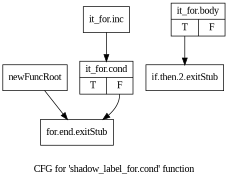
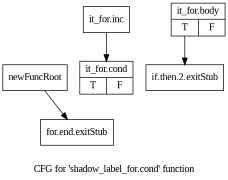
edge "it_for.cond" -> "for.end.exitStub": removed
